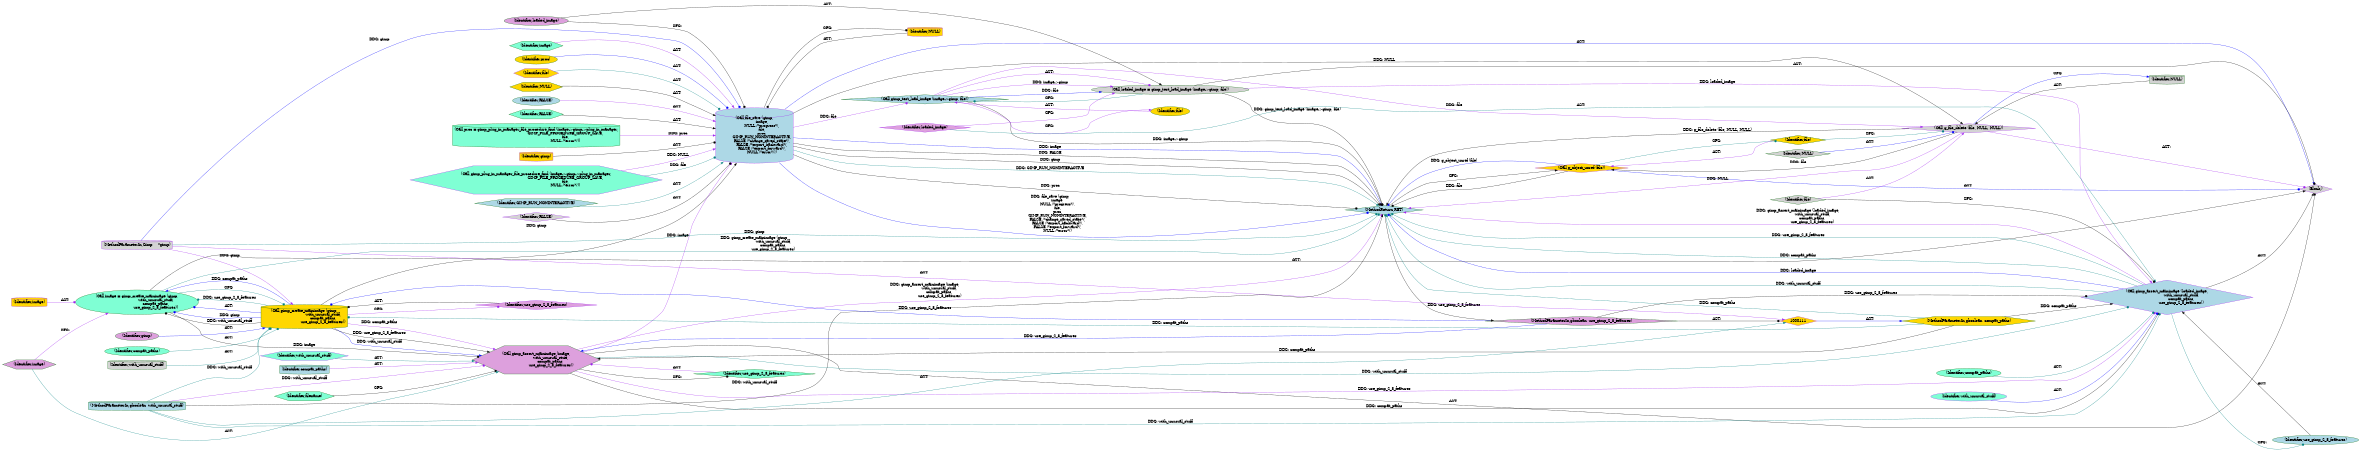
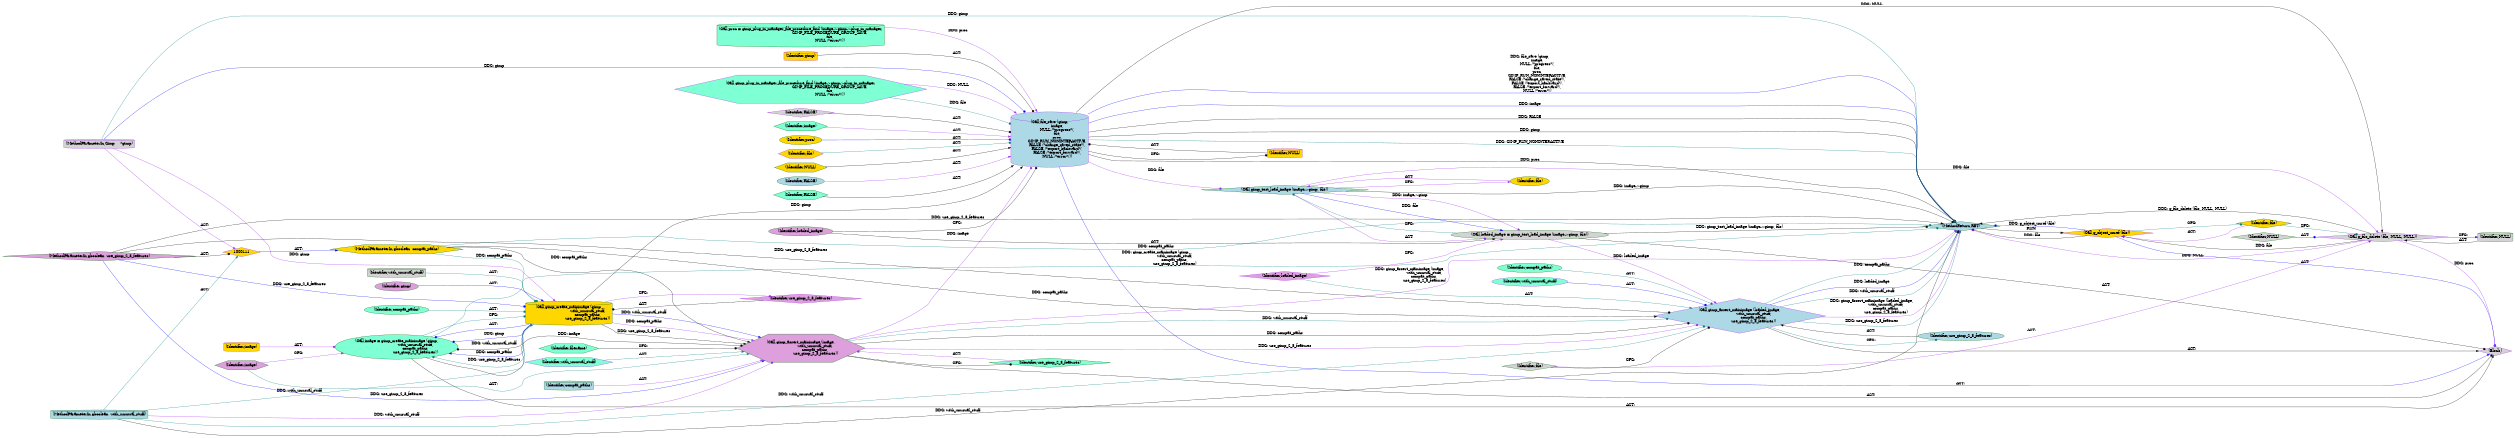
edge "(Call,g_file_delete (file, NULL, NULL))" -> "(Block,)": label "AST: " -> "DDG: proc"
edge "(MethodReturn,RET)" -> "(Call,g_object_unref (file))": label "CFG: " -> "RUN: "
node "(Identifier,GIMP_RUN_NONINTERACTIVE)": removed
edge "(MethodReturn,RET)" -> "(MethodParameterIn,gboolean  use_gimp_2_8_features)": reversed
